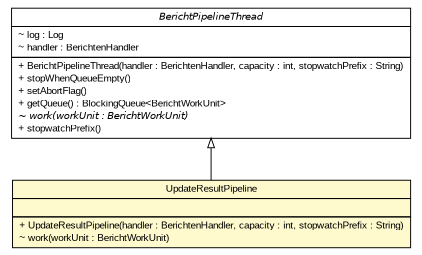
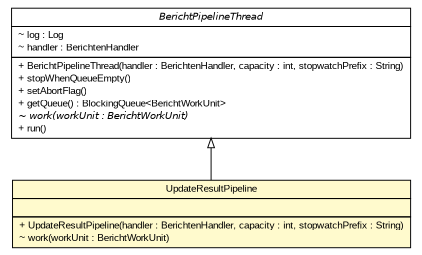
node "BerichtPipelineThread": text "+ stopwatchPrefix()" -> "+ run()"
